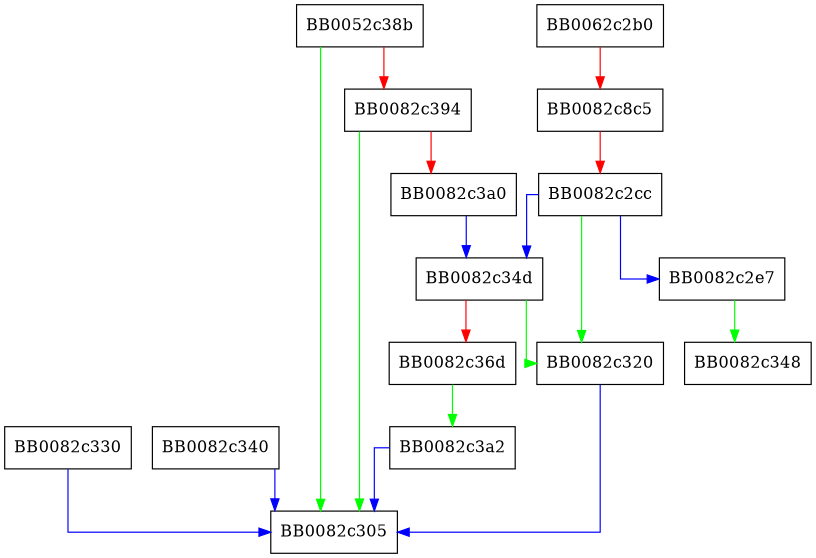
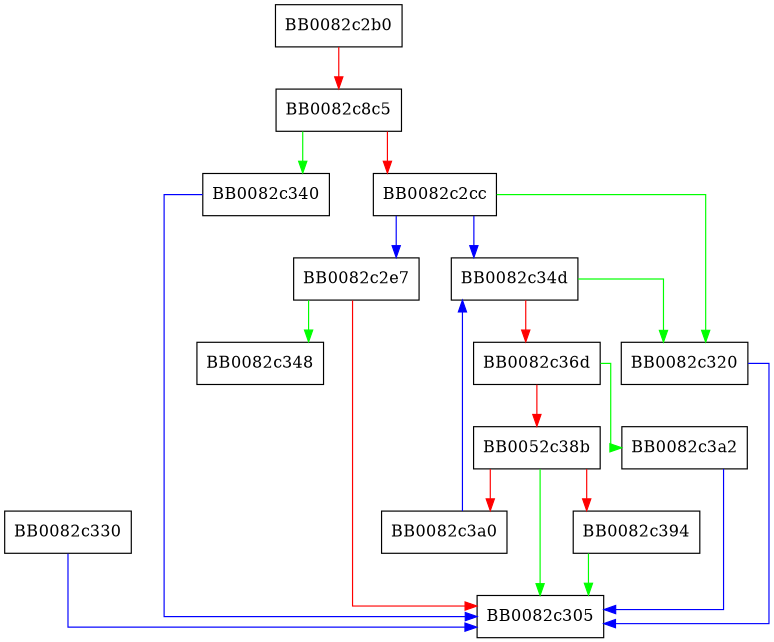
node "BB0062c2b0": label "BB0062c2b0" -> "BB0082c2b0"
edge "BB0082c8c5" -> "BB0082c340": added
edge "BB0082c394" -> "BB0082c3a0": now "BB0052c38b" -> "BB0082c3a0"
edge "BB0082c36d" -> "BB0052c38b": added
edge "BB0082c2e7" -> "BB0082c305": added
